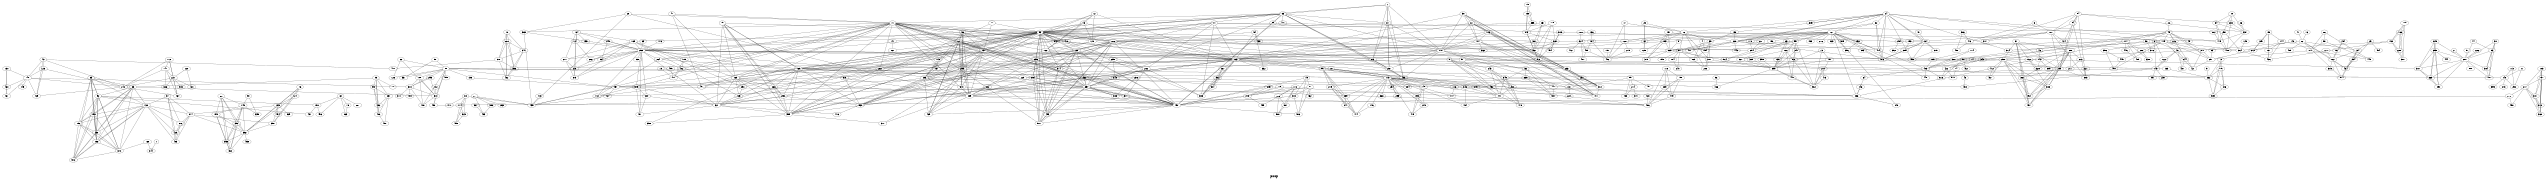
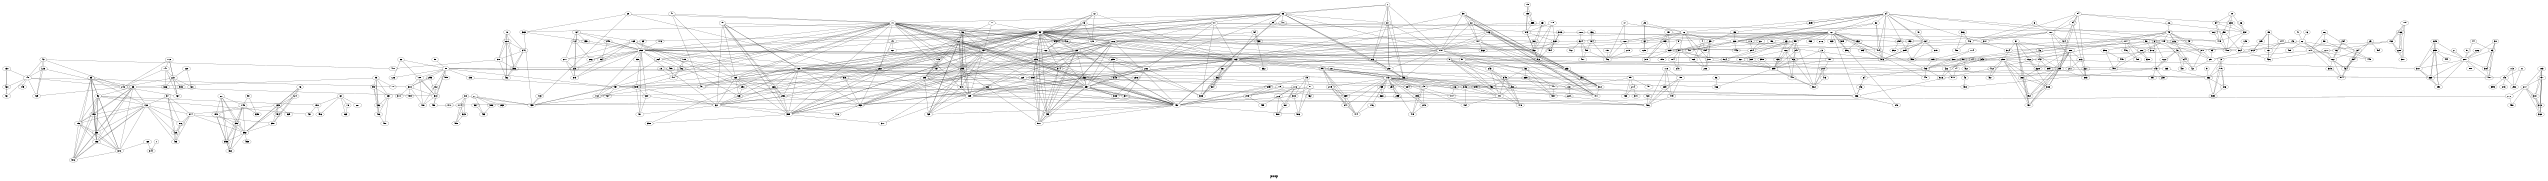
edge "93" -- "463": now "147" -- "463"
node "331": removed
node "139": added
